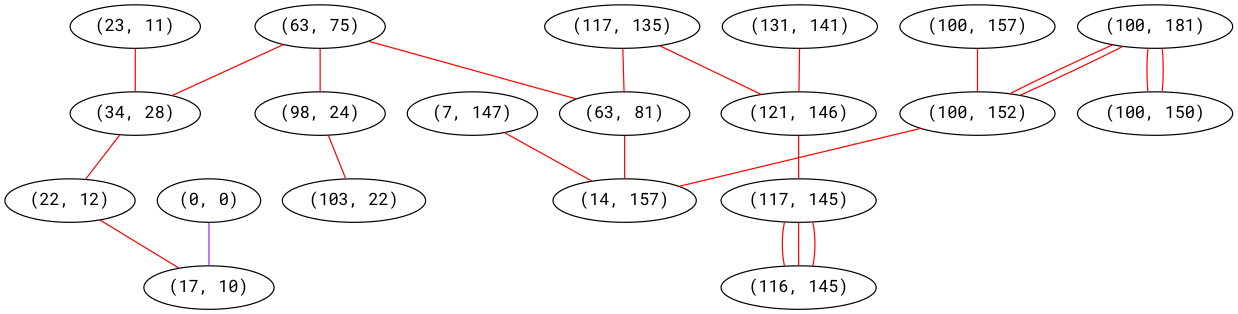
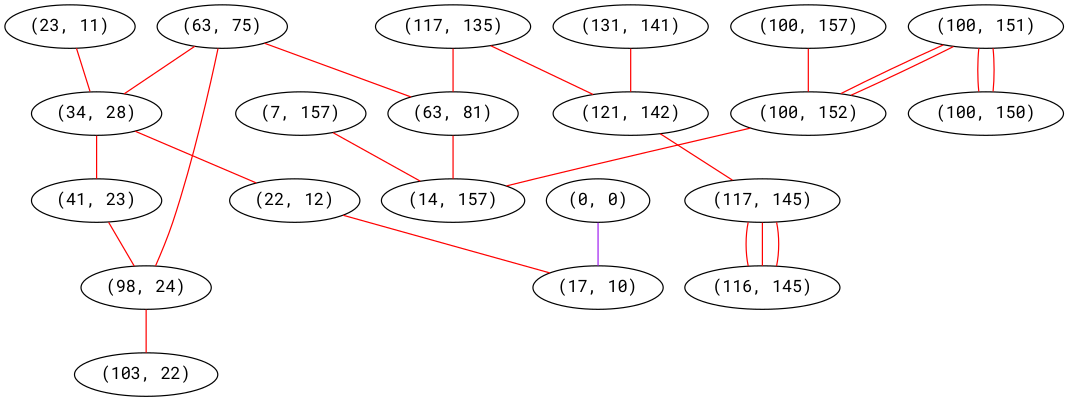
node "(100, 181)": label "(100, 181)" -> "(100, 151)"
node "(7, 147)": label "(7, 147)" -> "(7, 157)"
node "(121, 146)": label "(121, 146)" -> "(121, 142)"
node "(41, 23)": added
